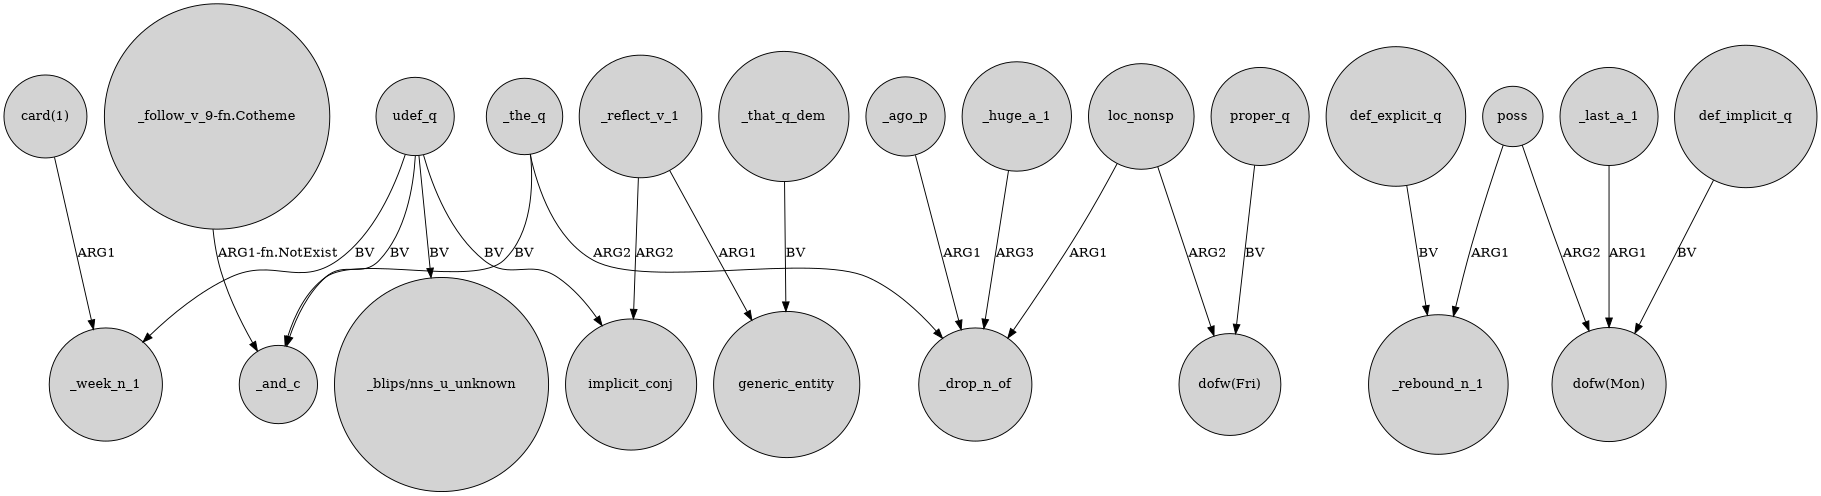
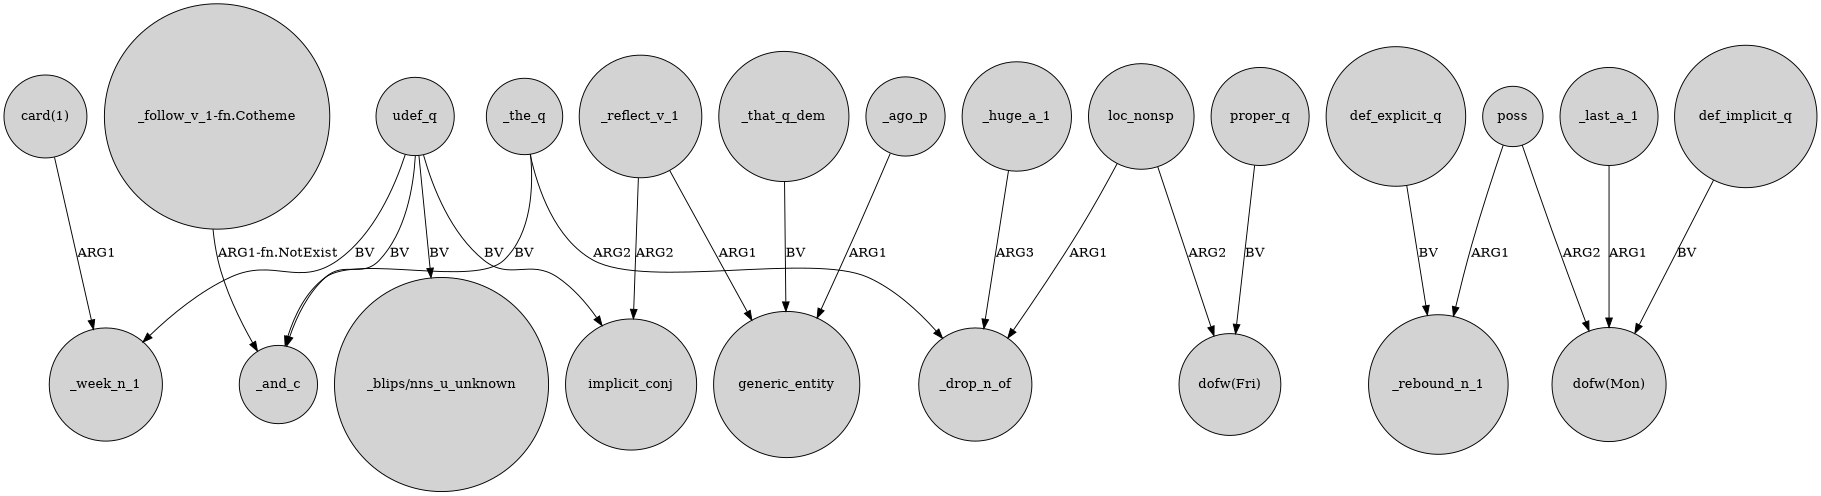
node "_follow_v_9-fn.Cotheme": label "_follow_v_9-fn.Cotheme" -> "_follow_v_1-fn.Cotheme"
edge "_ago_p" -> "_drop_n_of": now "_ago_p" -> "generic_entity"
